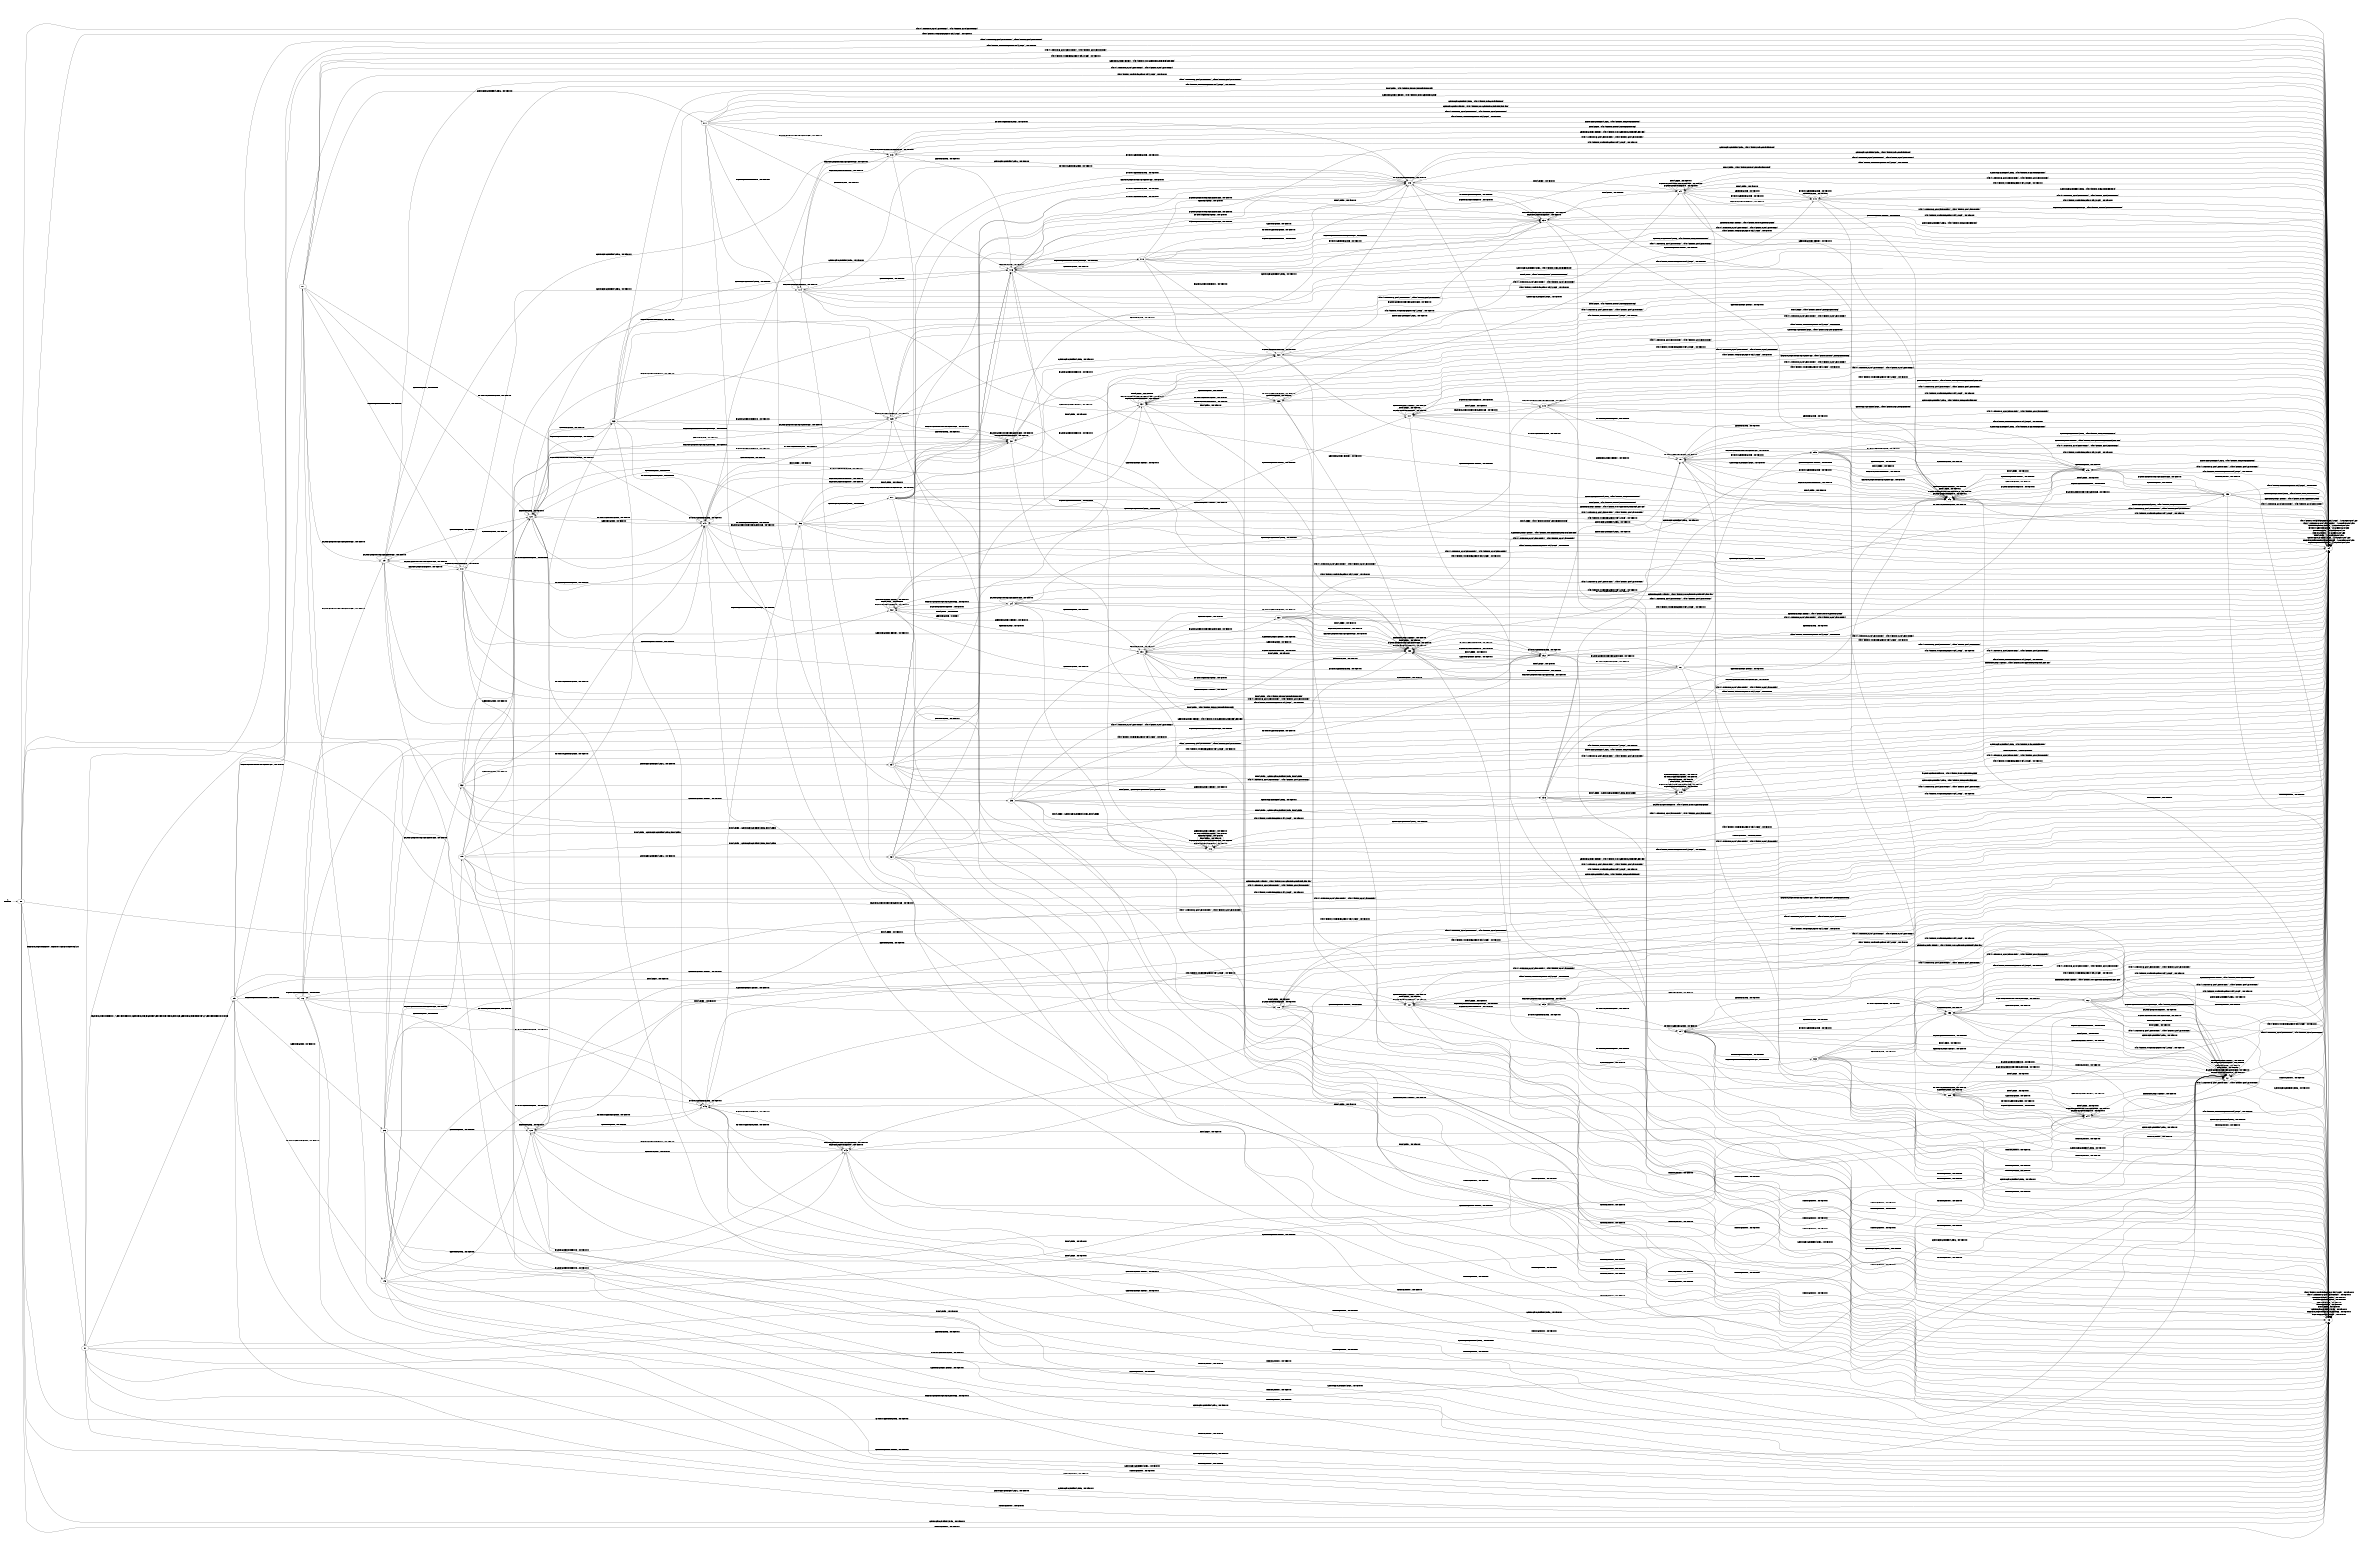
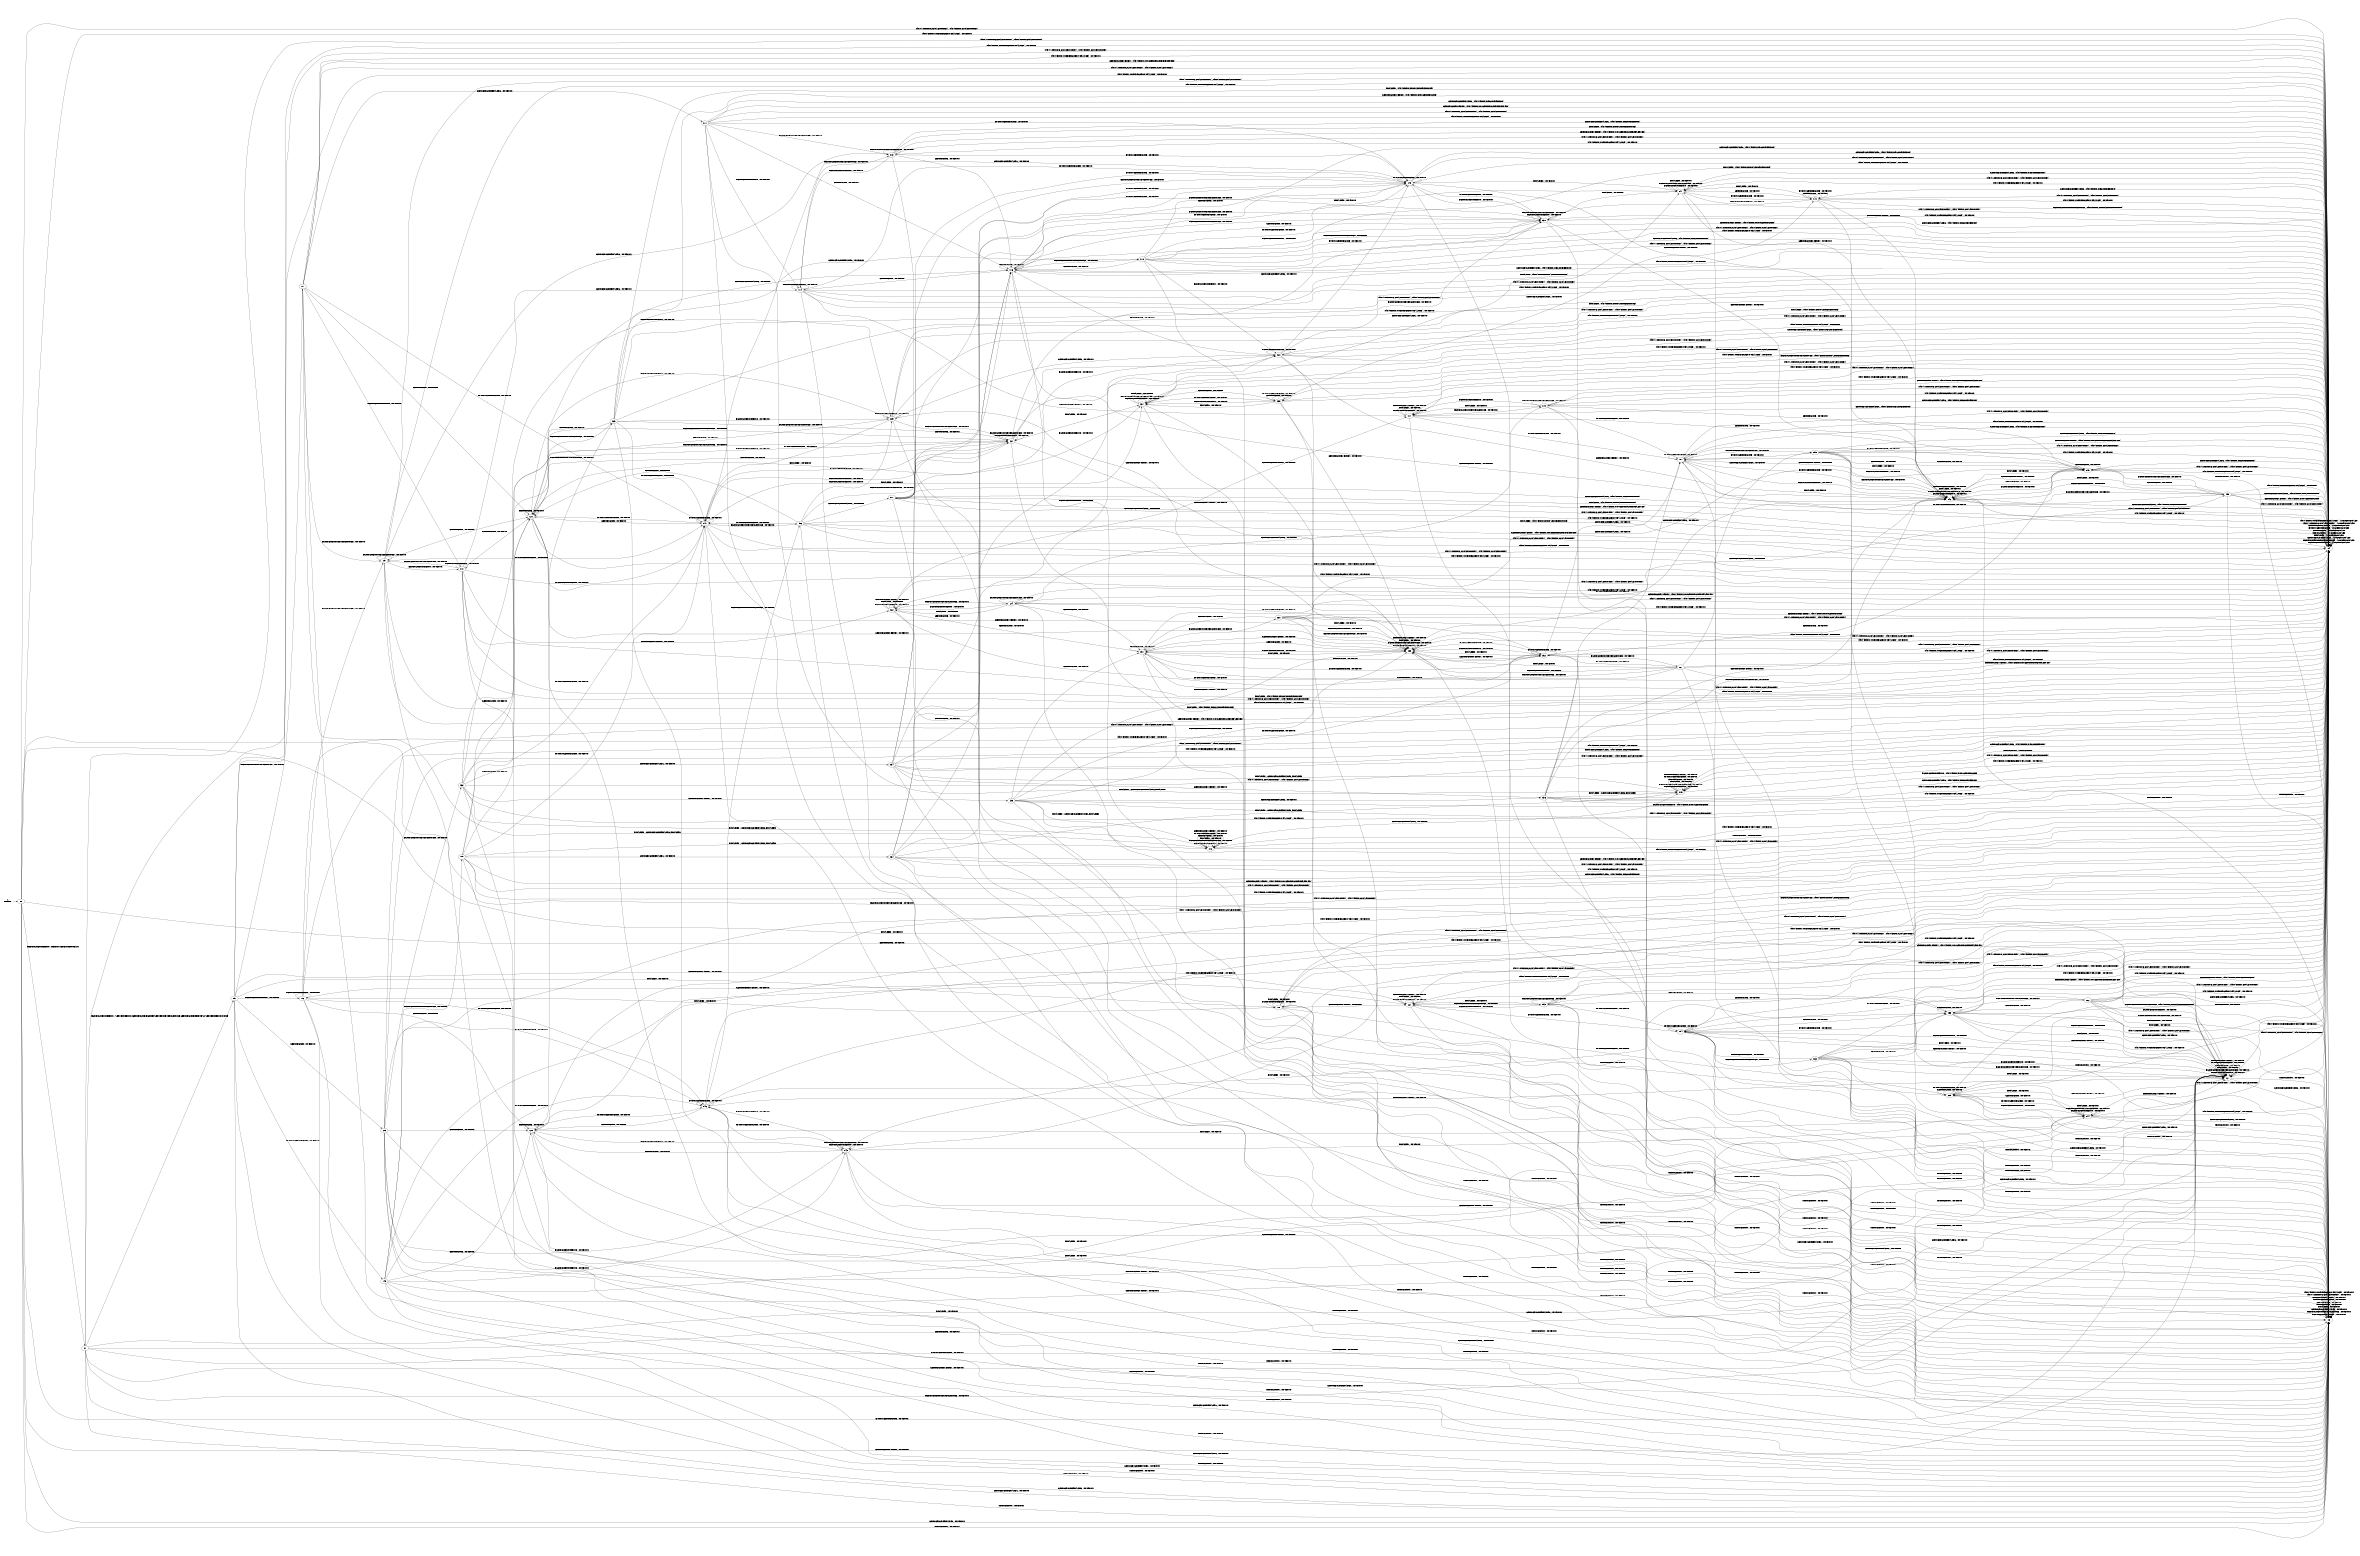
edge "s34" -> "s16": label "CERTIFICATE / NOTIFY" -> "CERTIFICATE / TIMEOUT"
edge "s46" -> "s44": now "s46" -> "s53"
